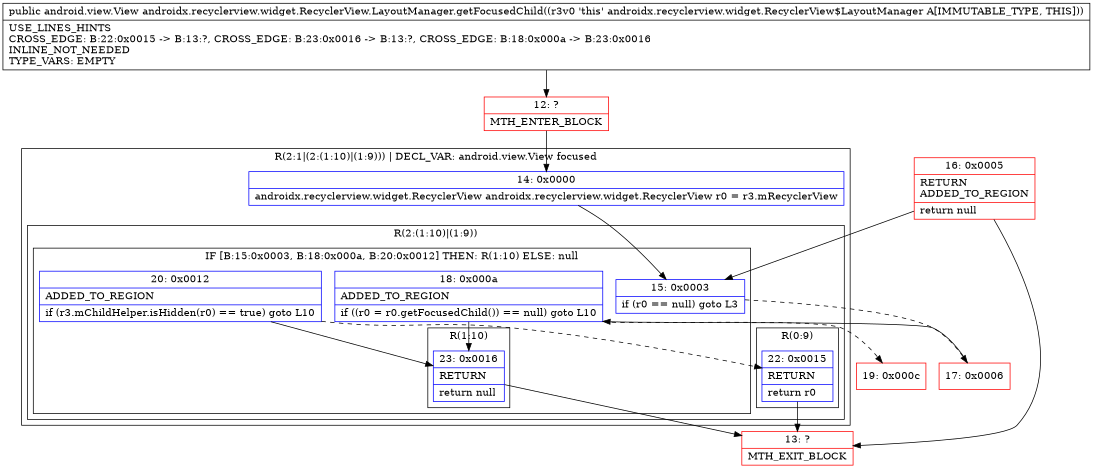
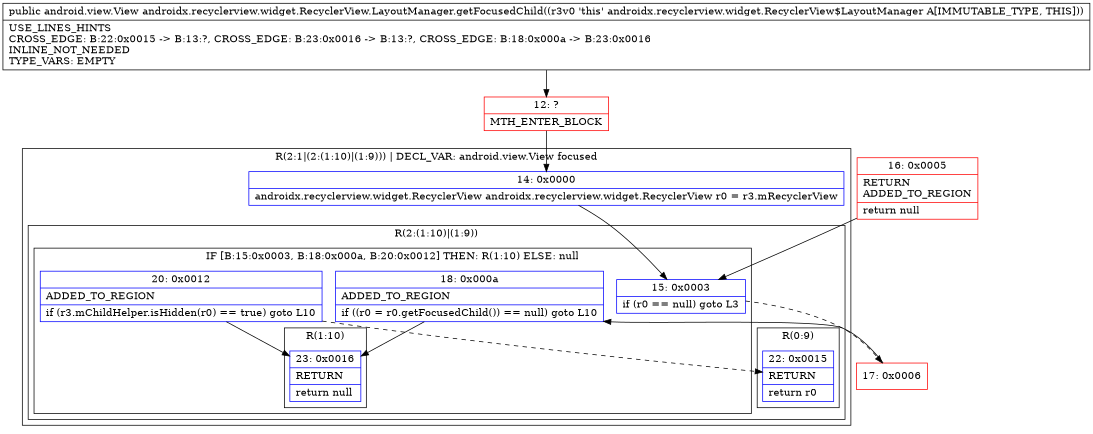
node "19: 0x000c": removed
node "13: ?": removed
